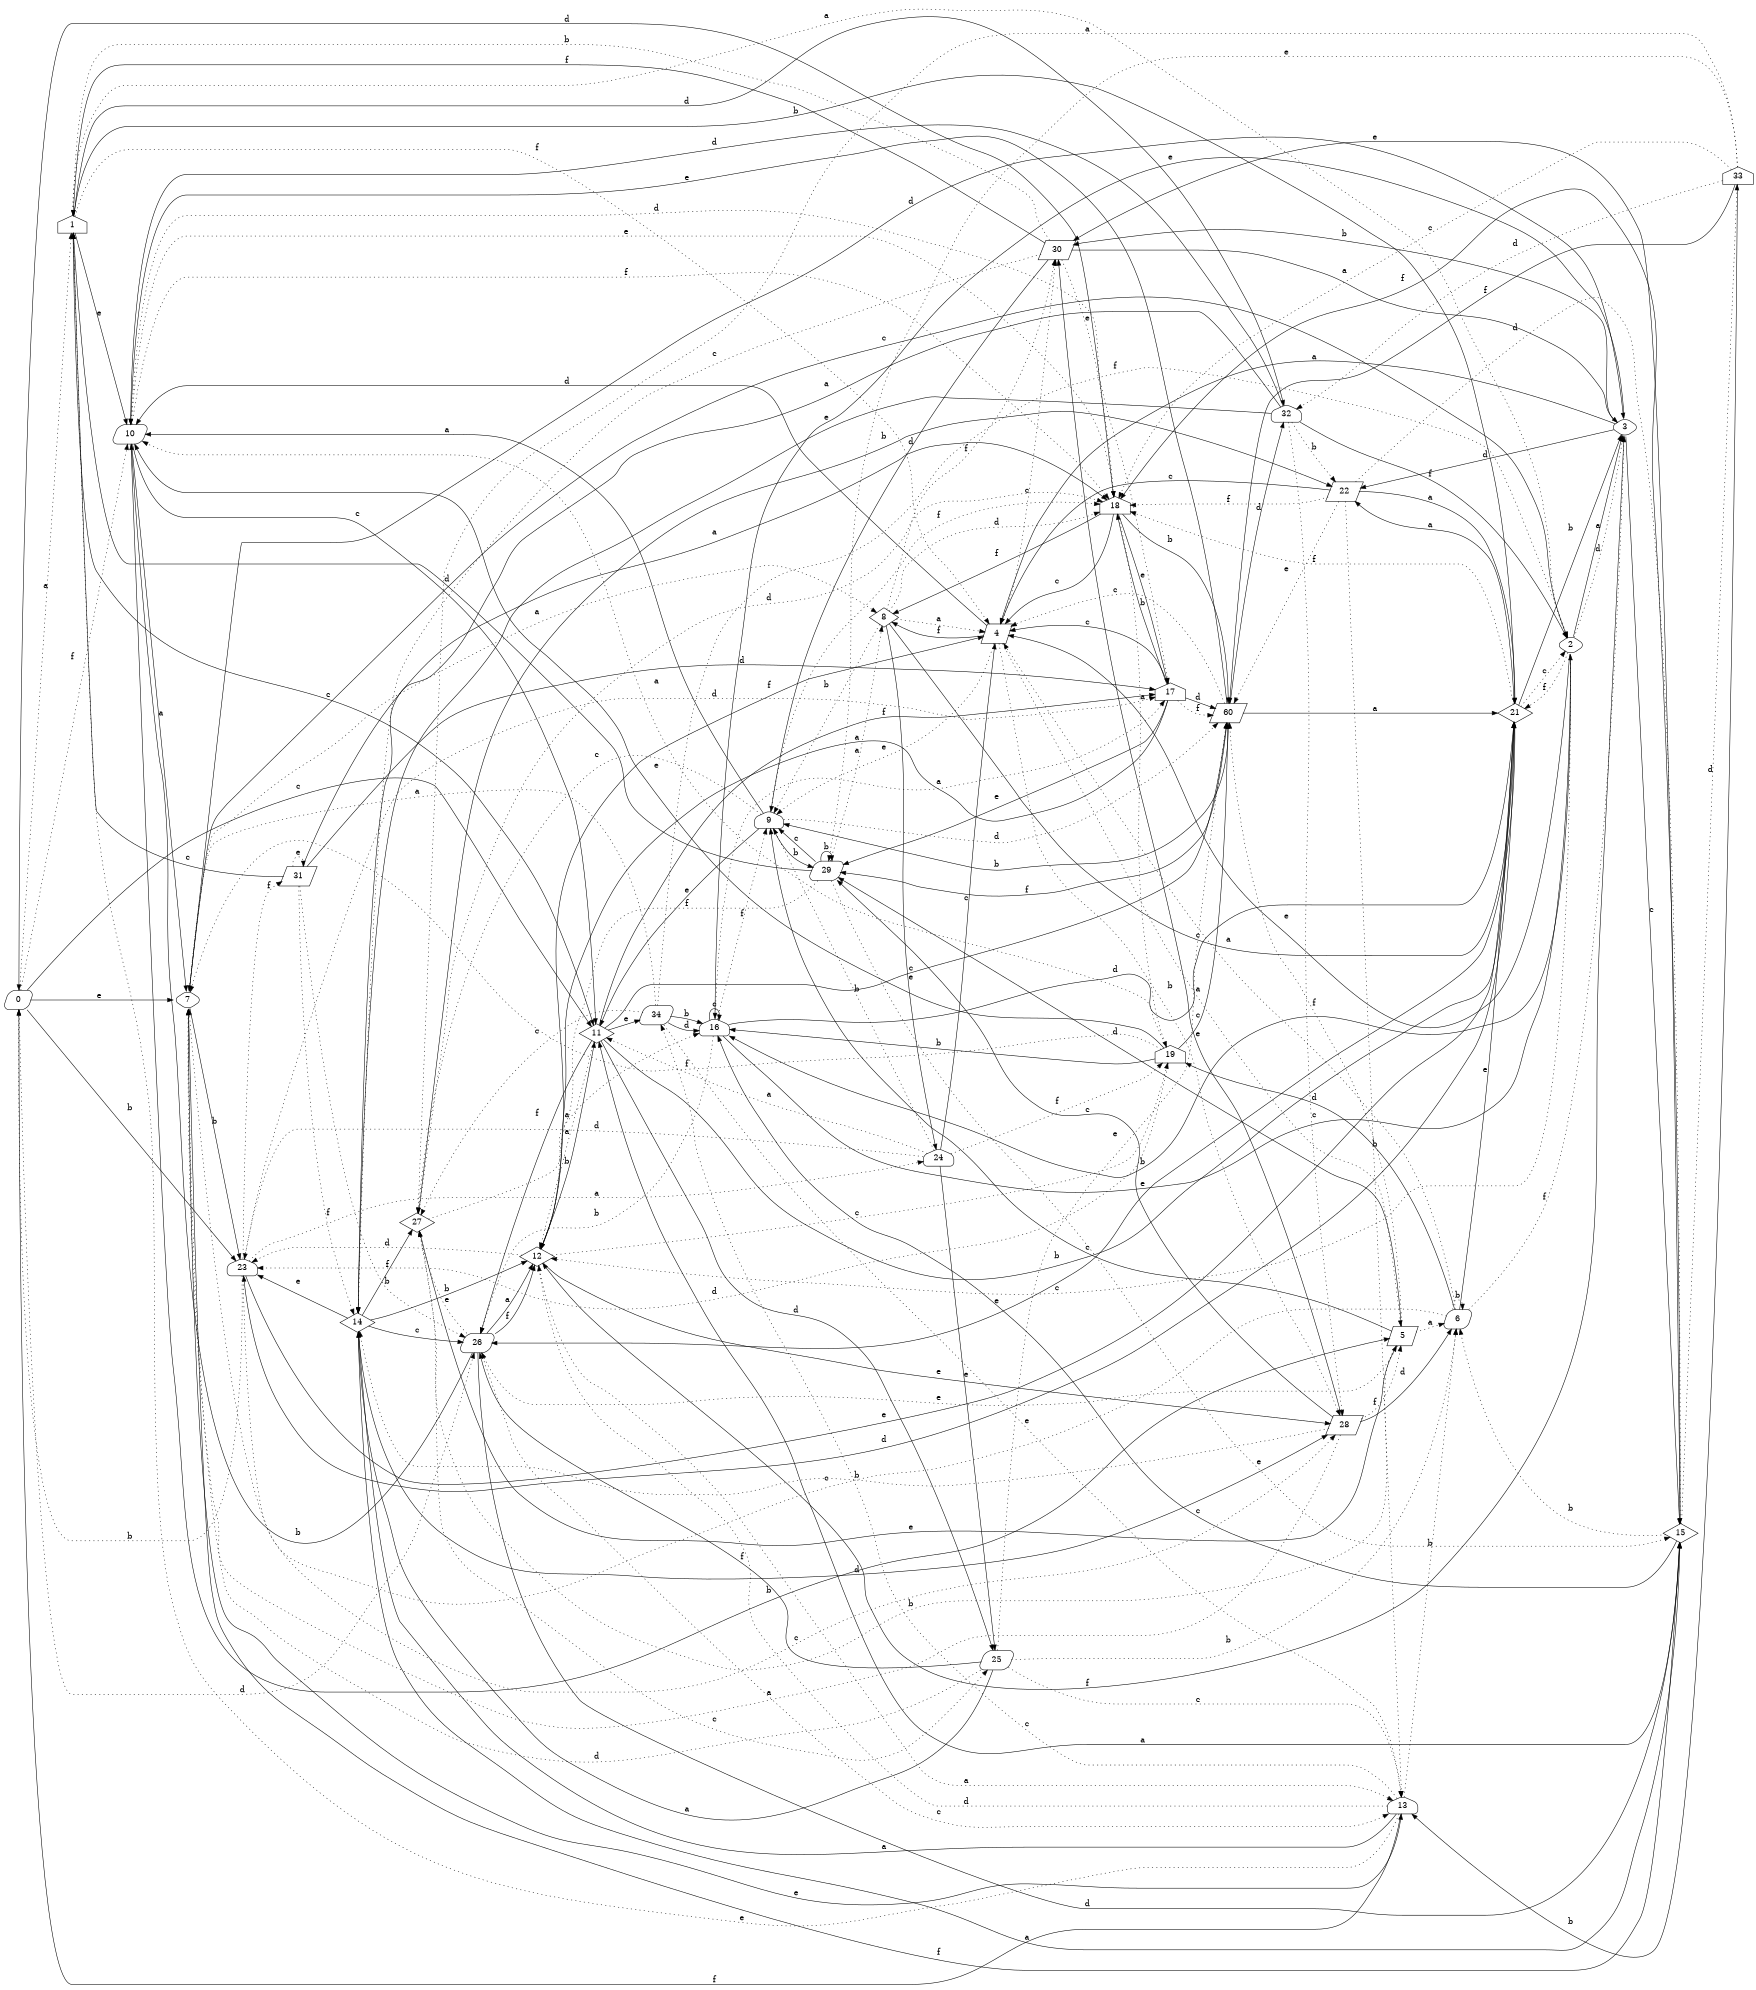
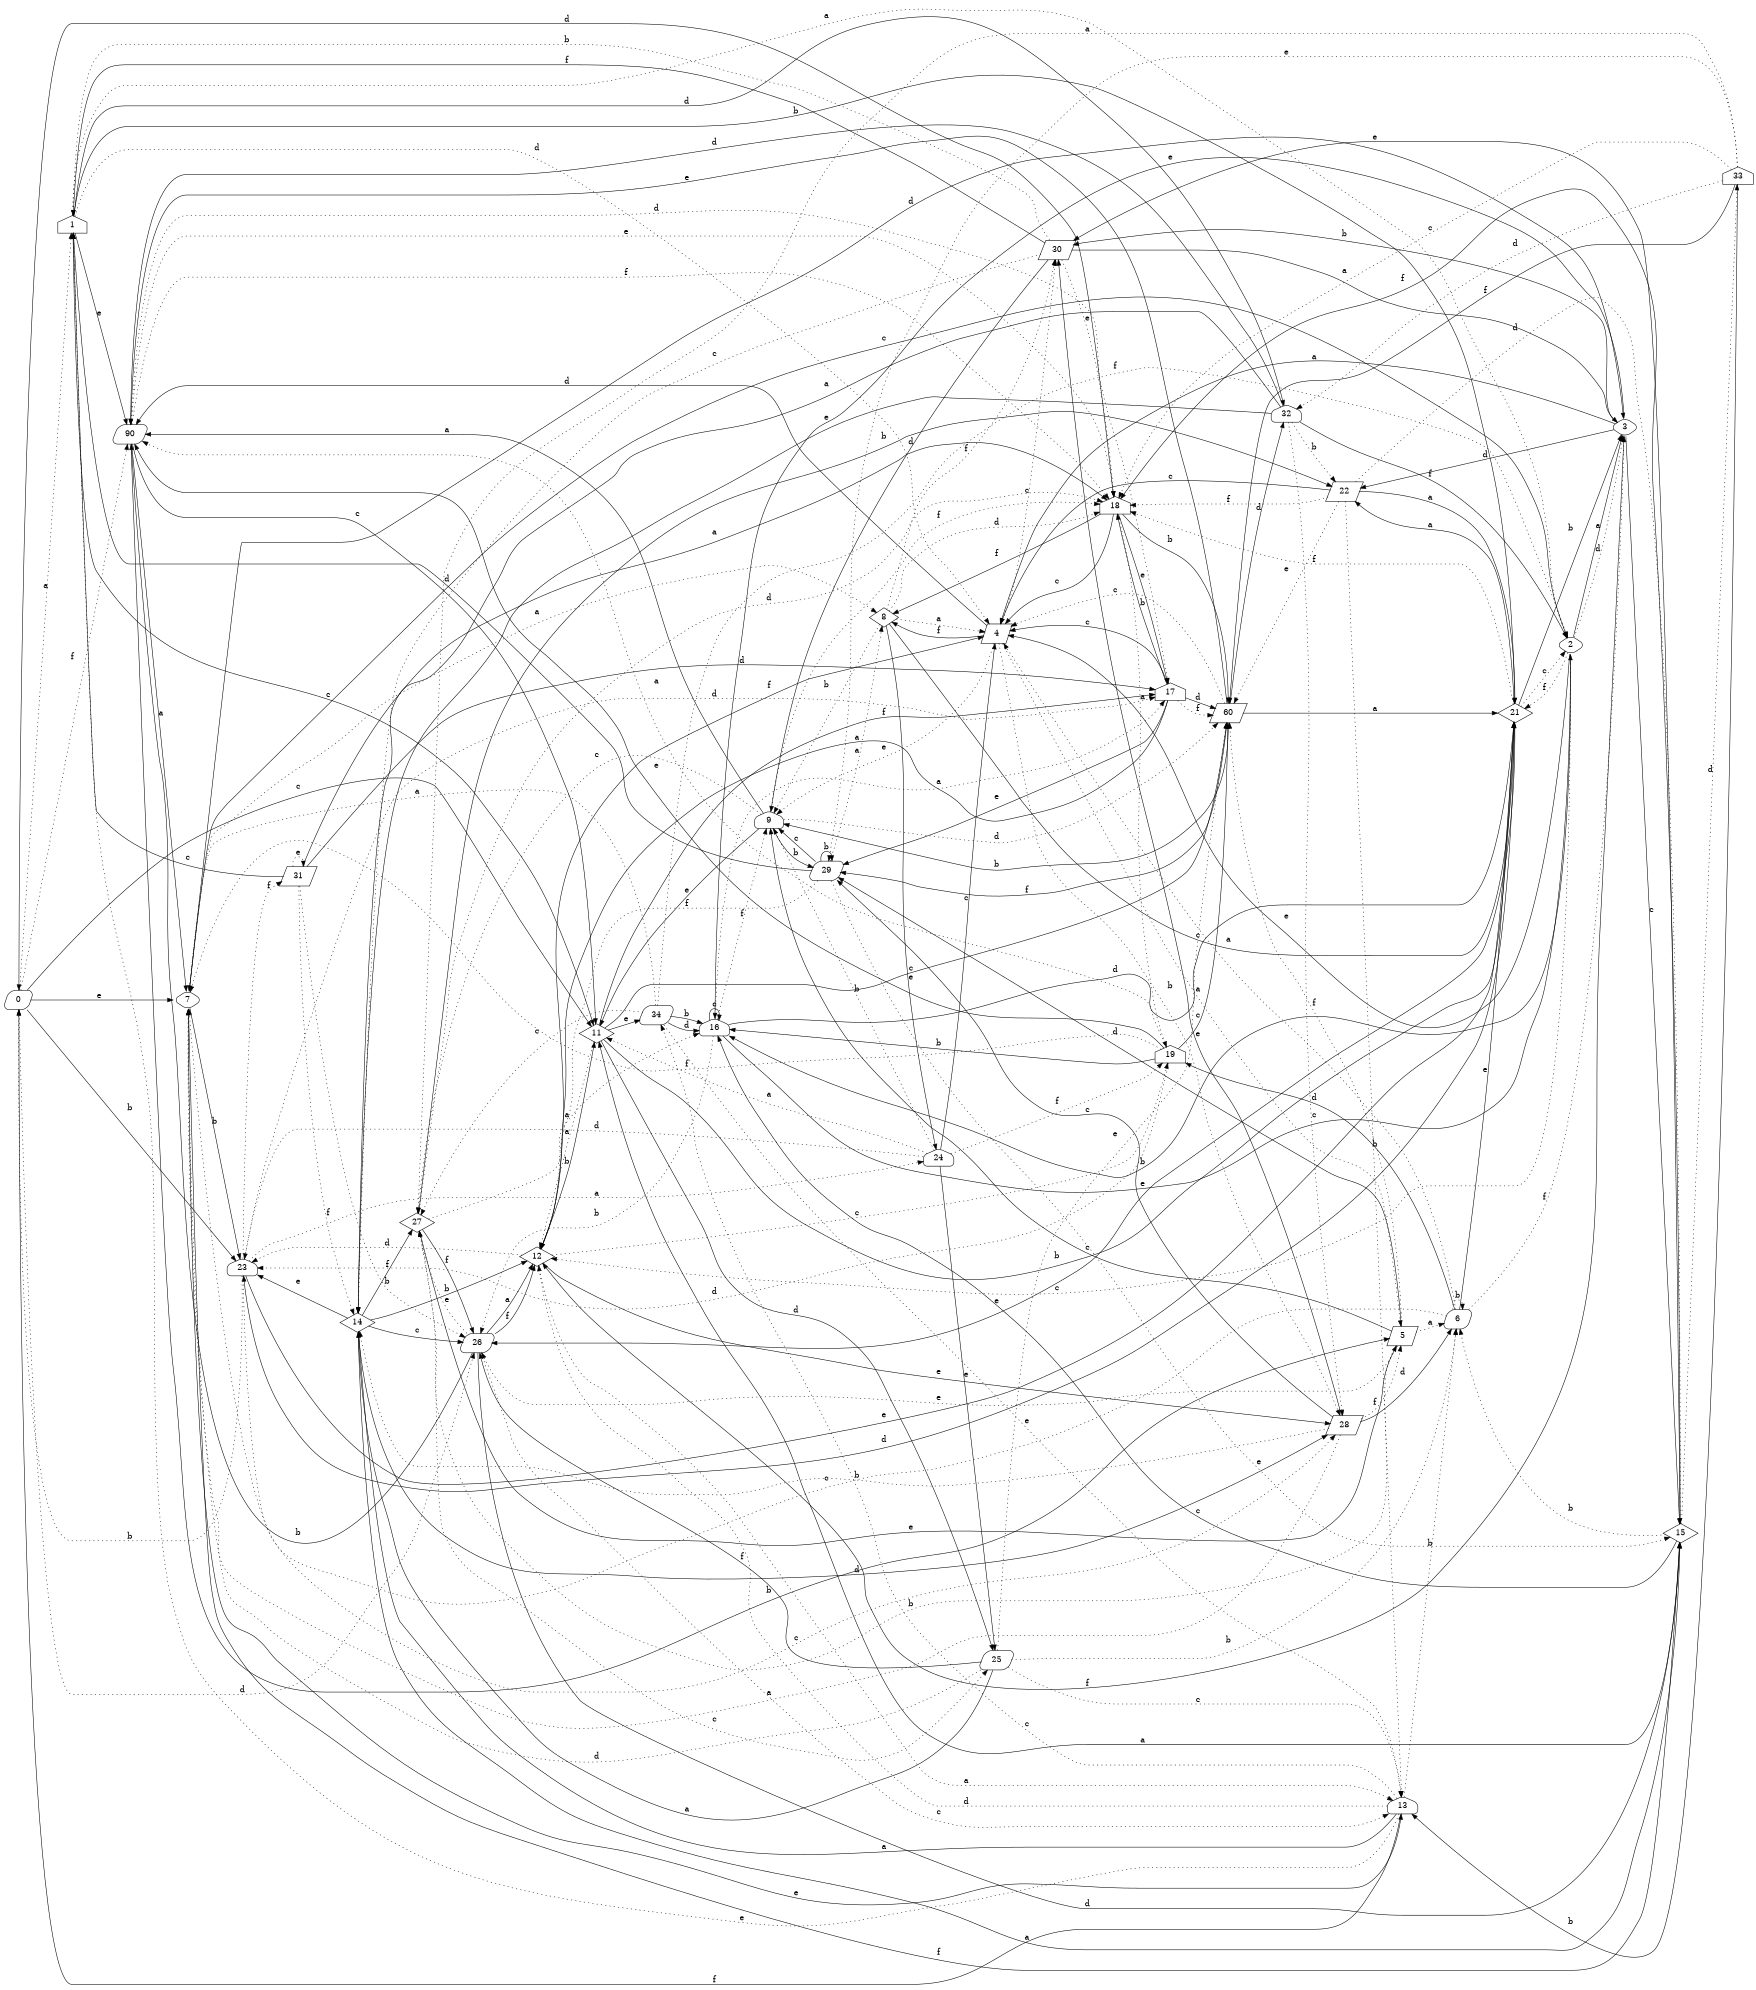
edge "1" -> "4": label "f" -> "d"
node "10": label "10" -> "90"
edge "11" -> "26": now "27" -> "26"
